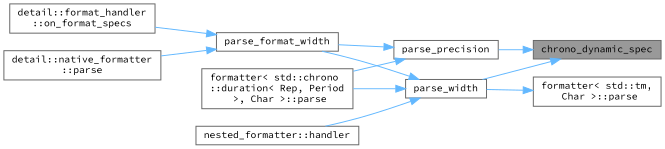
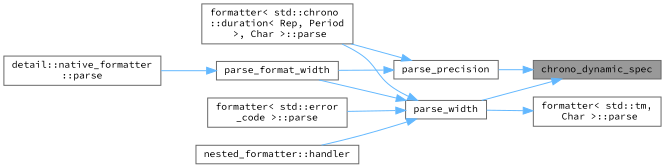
node "detail::format_handler ::on_format_specs": removed
node "formatter< std::error _code >::parse": added
